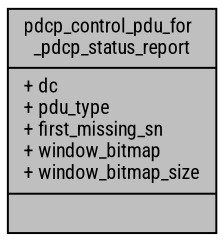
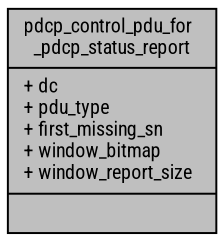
node "pdcp_control_pdu_for": text "+ window_bitmap_size" -> "+ window_report_size"
